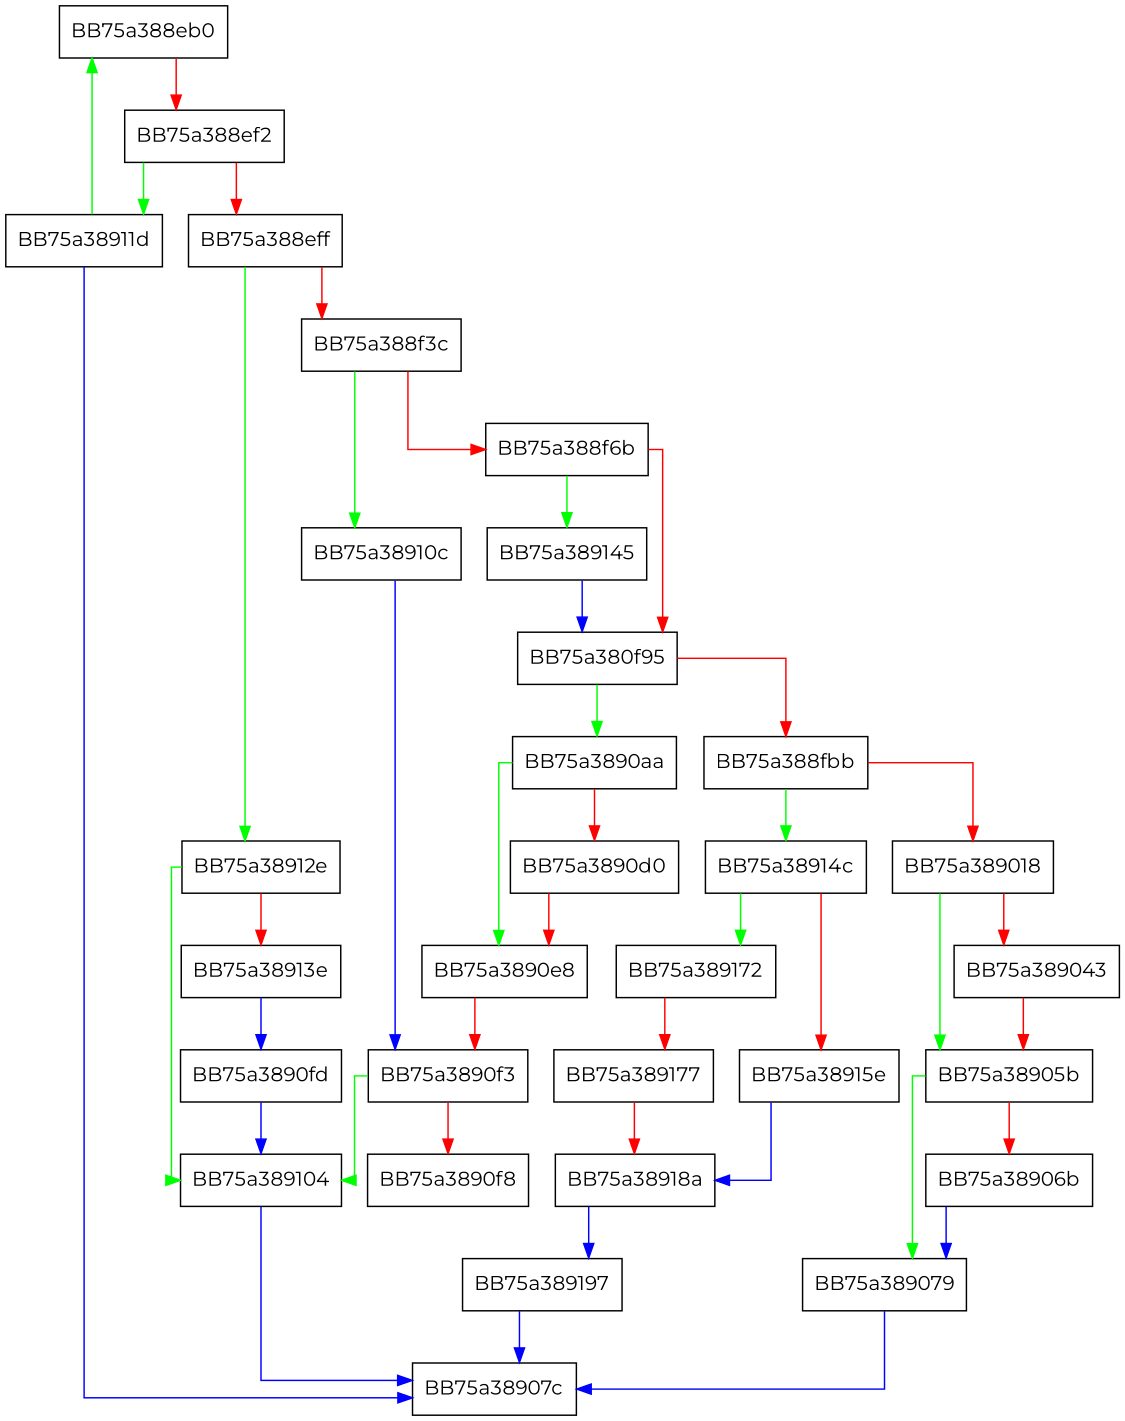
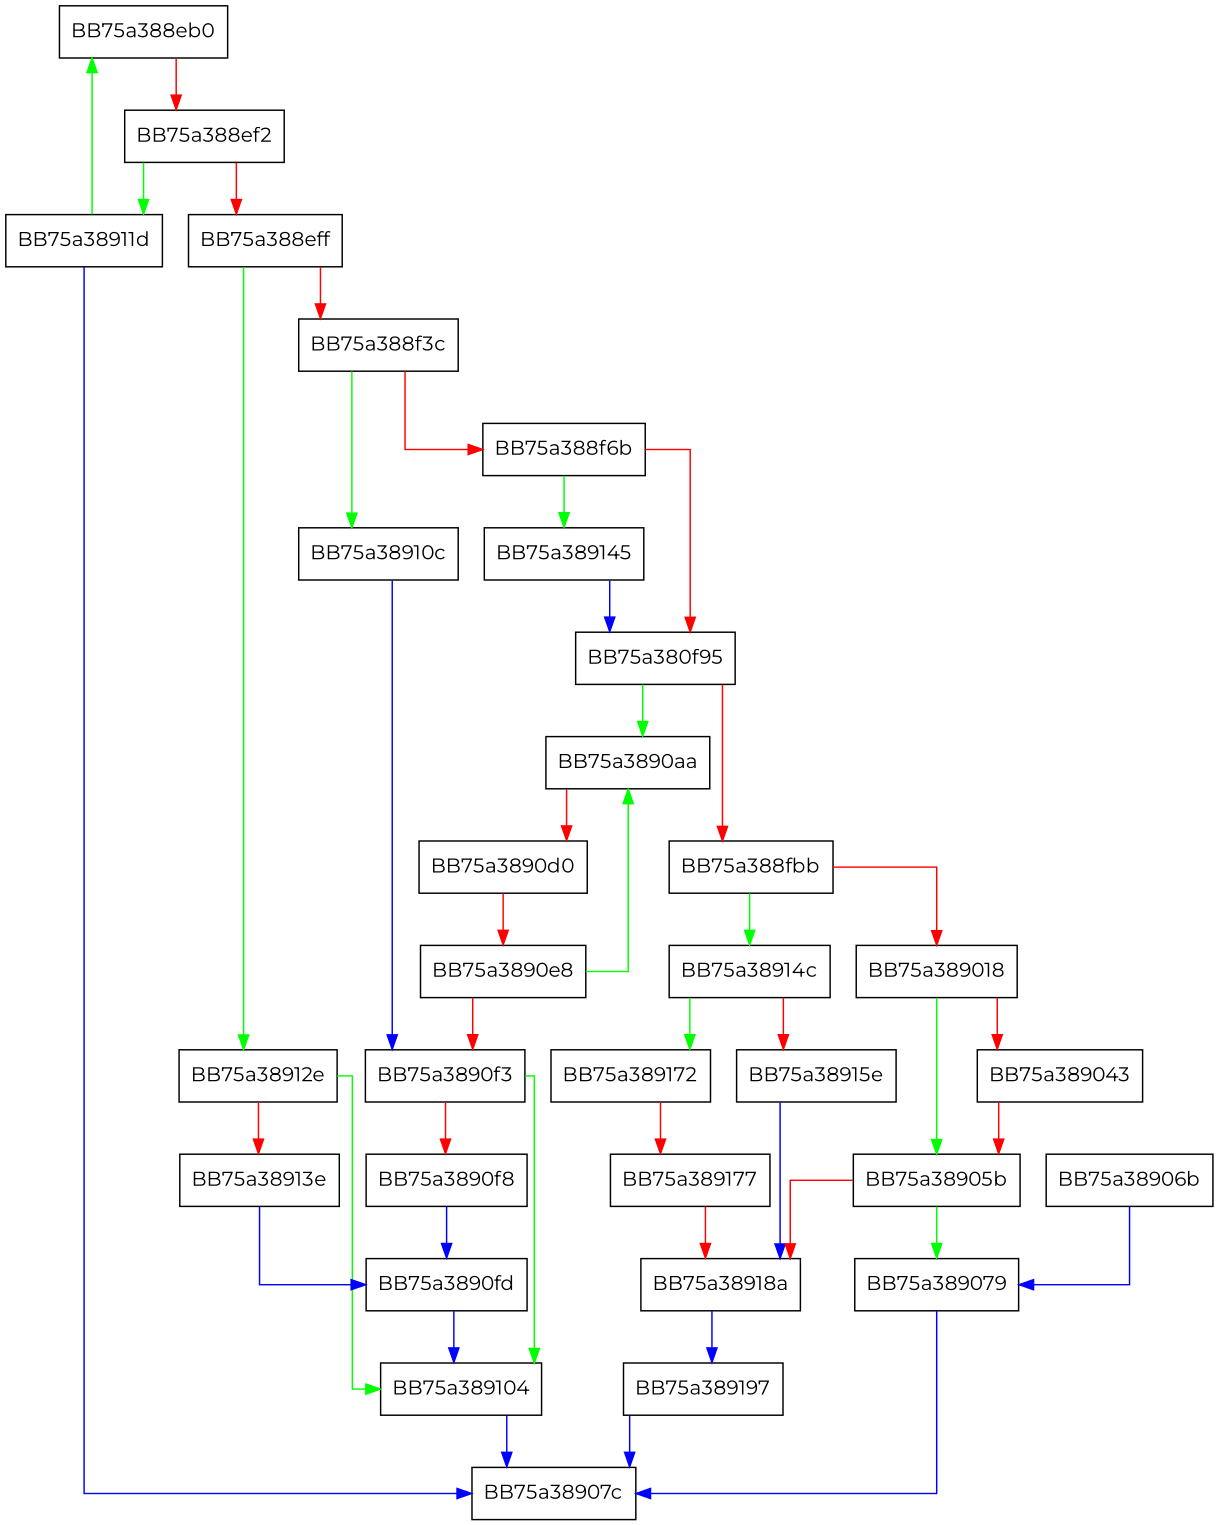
edge "BB75a3890aa" -> "BB75a3890e8": reversed
edge "BB75a38905b" -> "BB75a38906b": now "BB75a38905b" -> "BB75a38918a"
edge "BB75a3890f8" -> "BB75a3890fd": added
